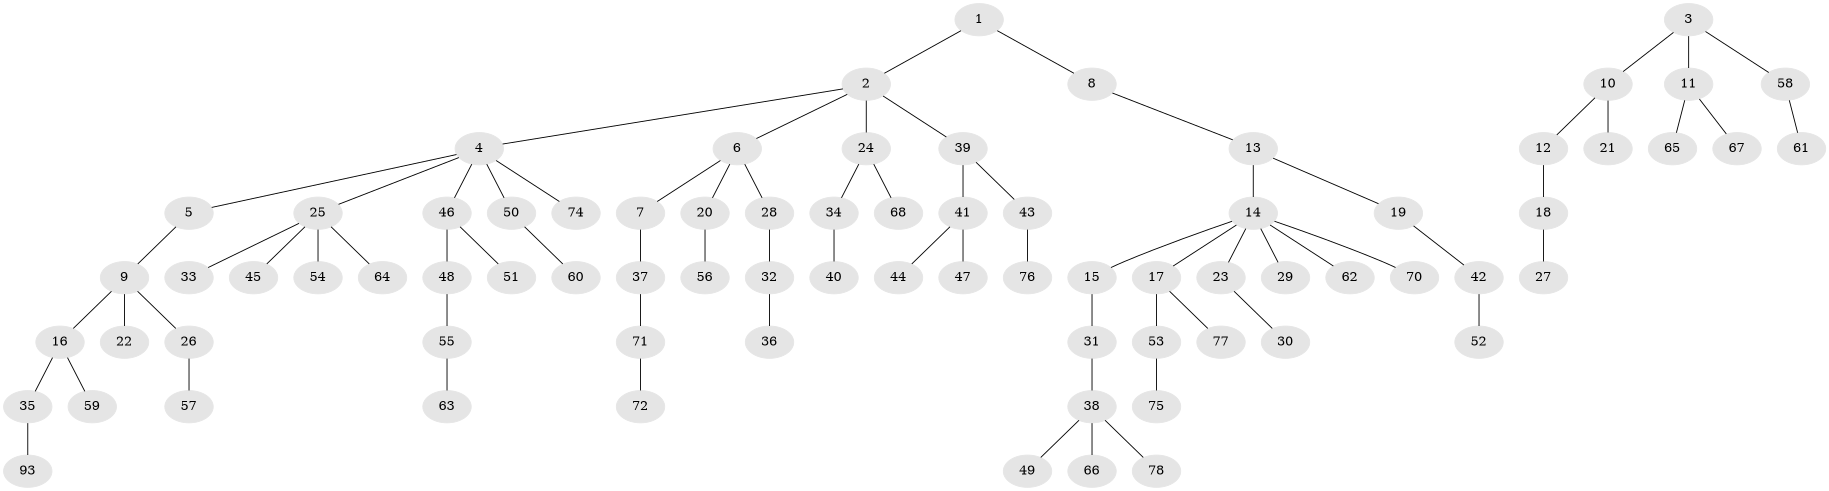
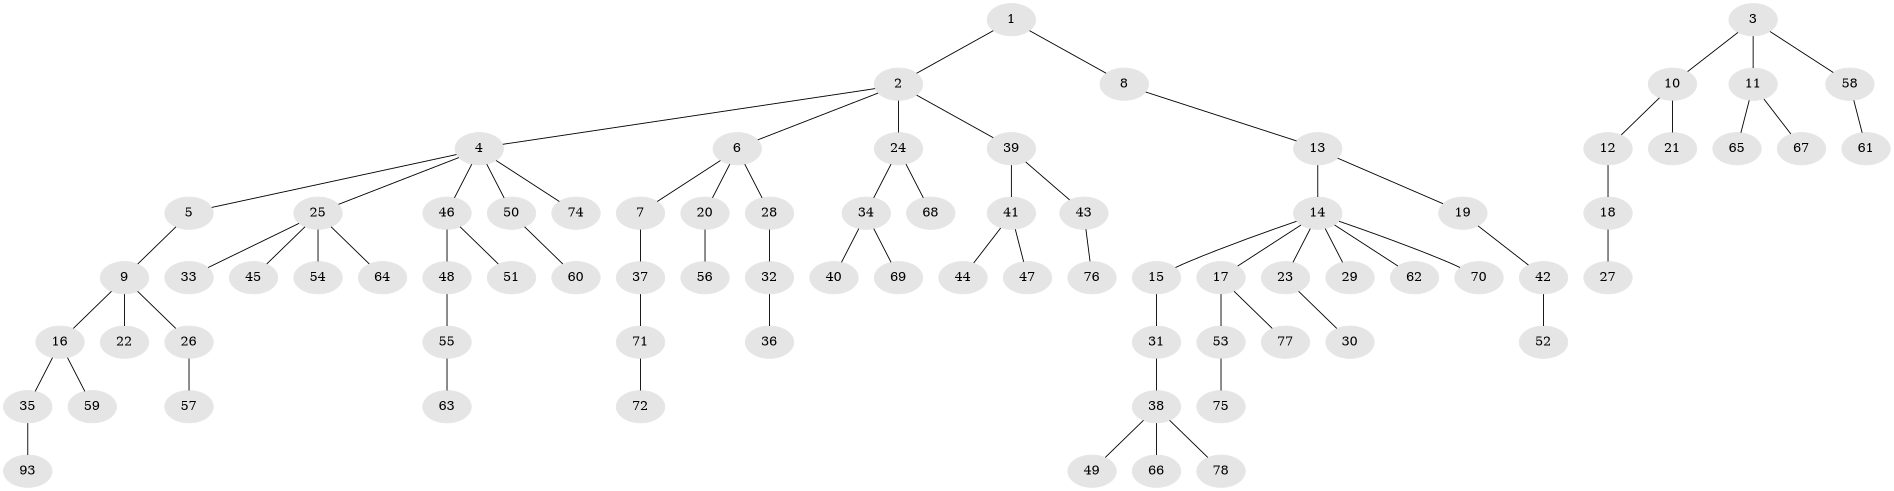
node "69": added
